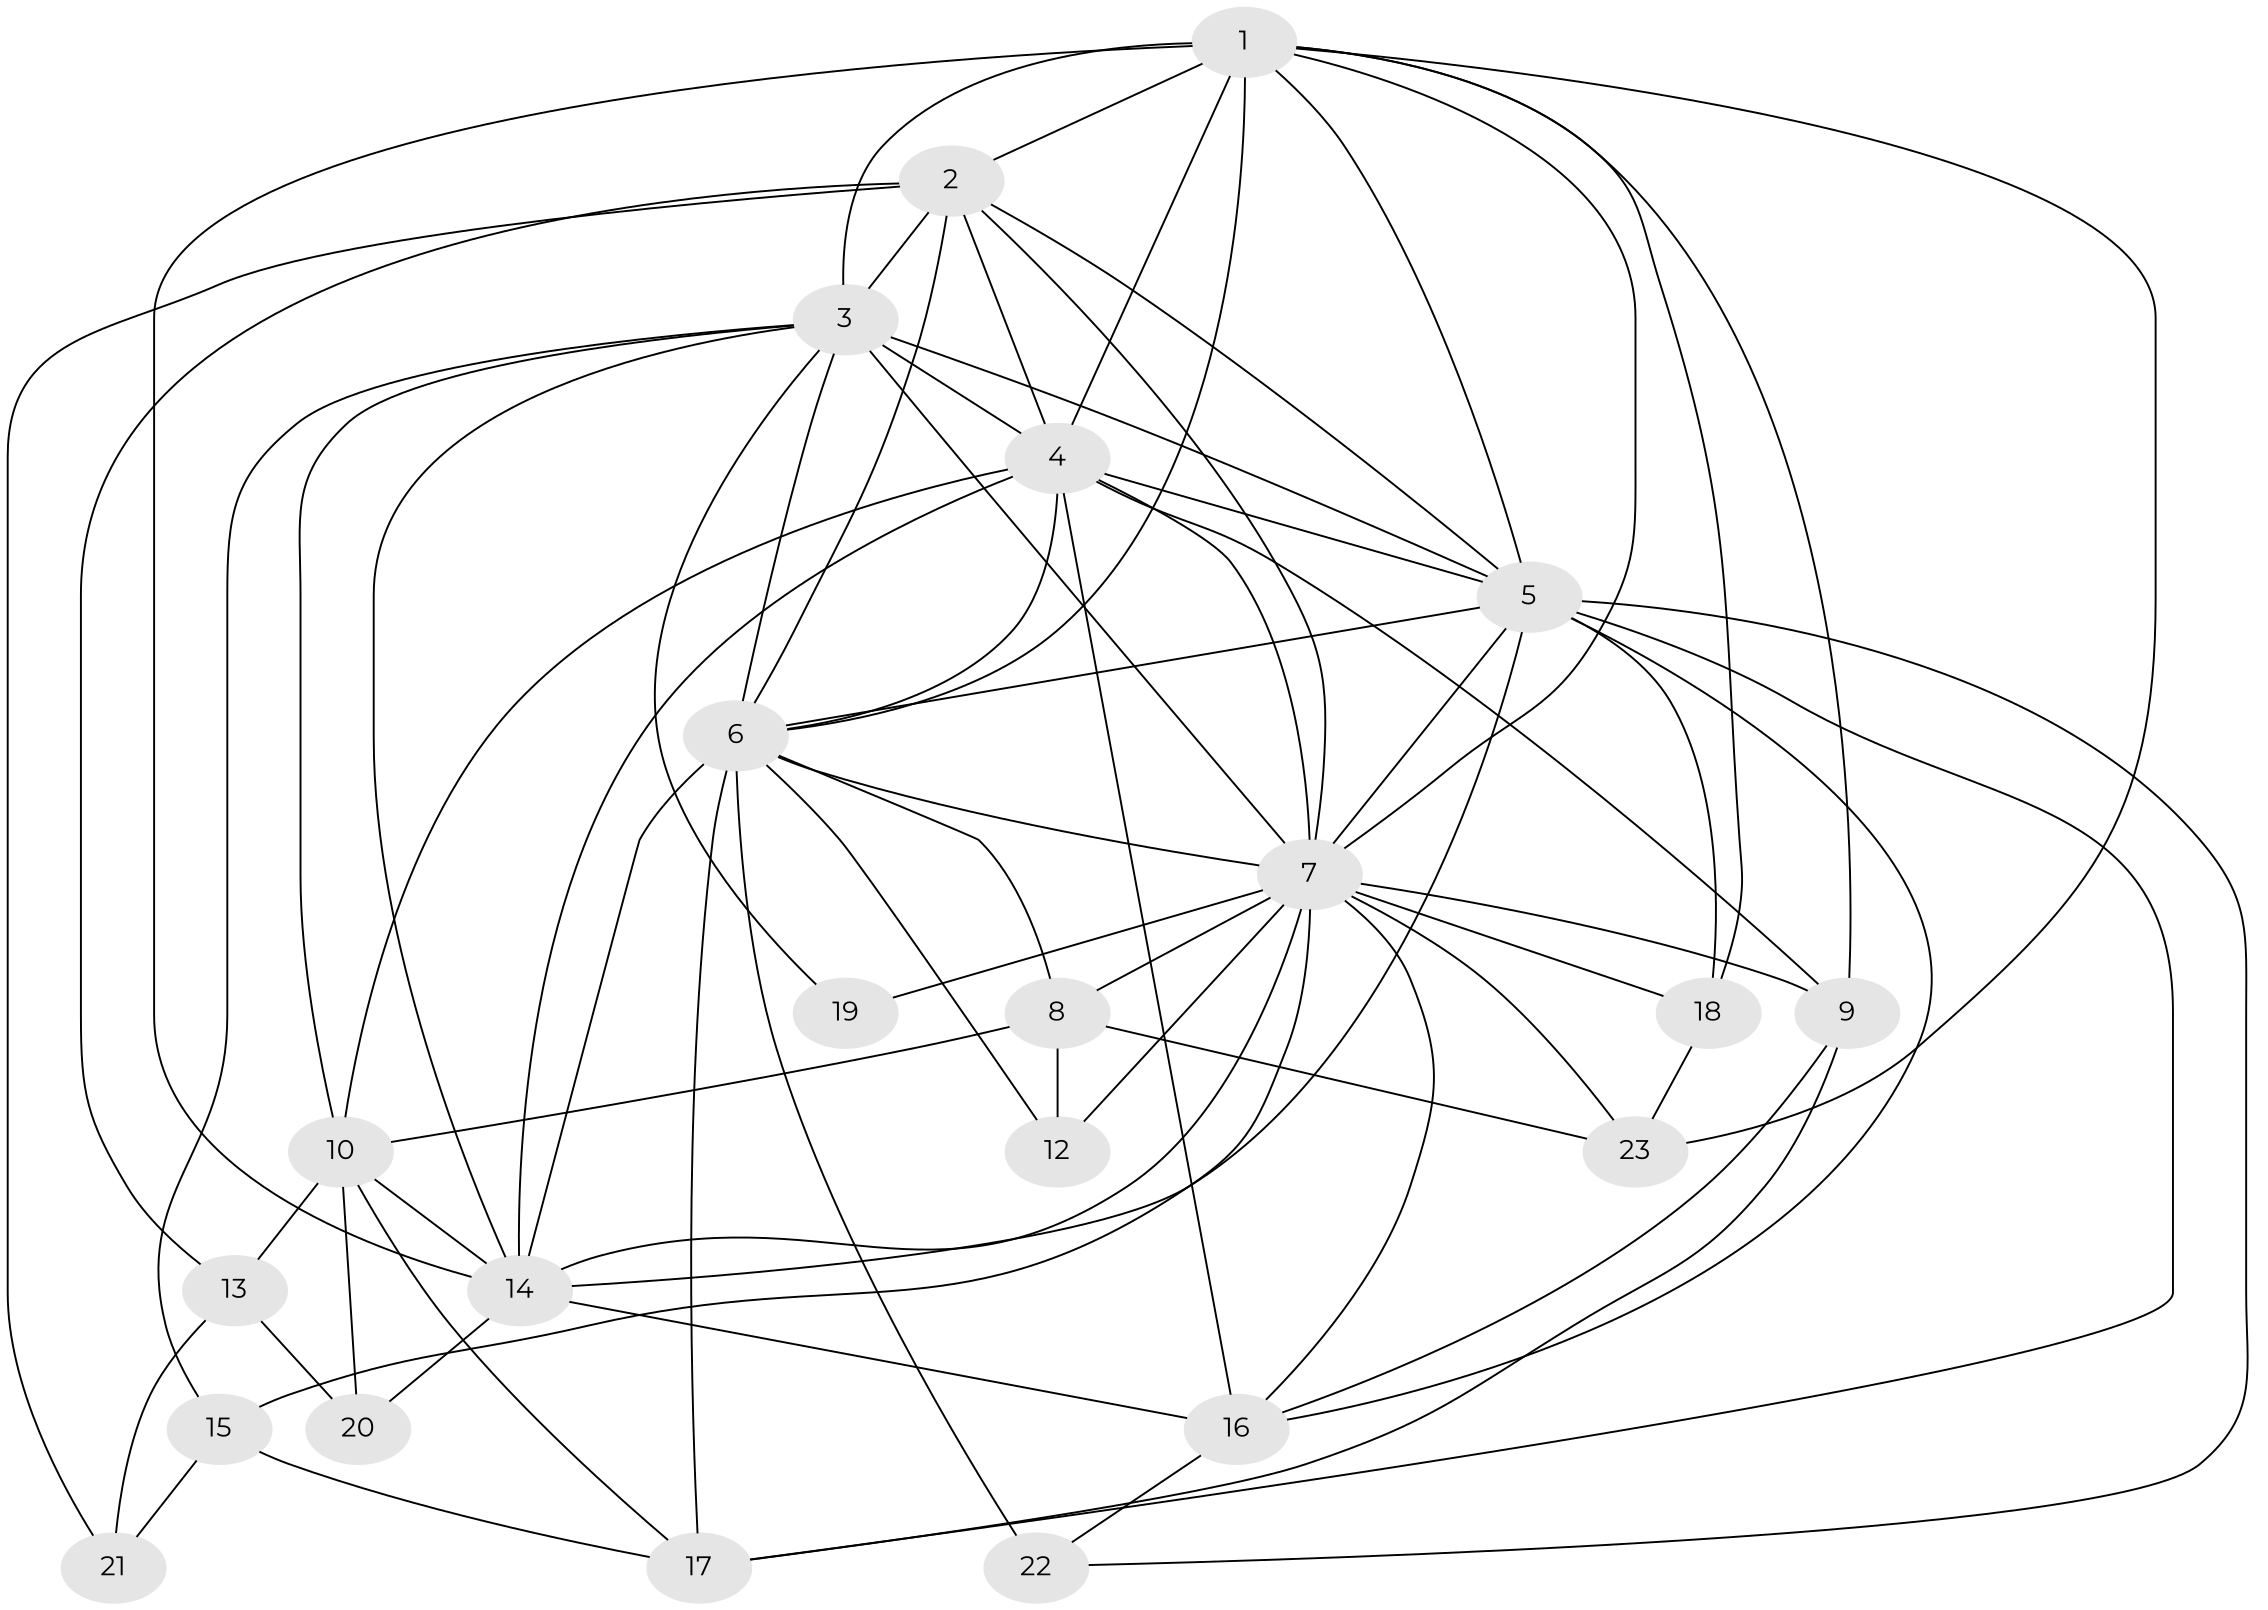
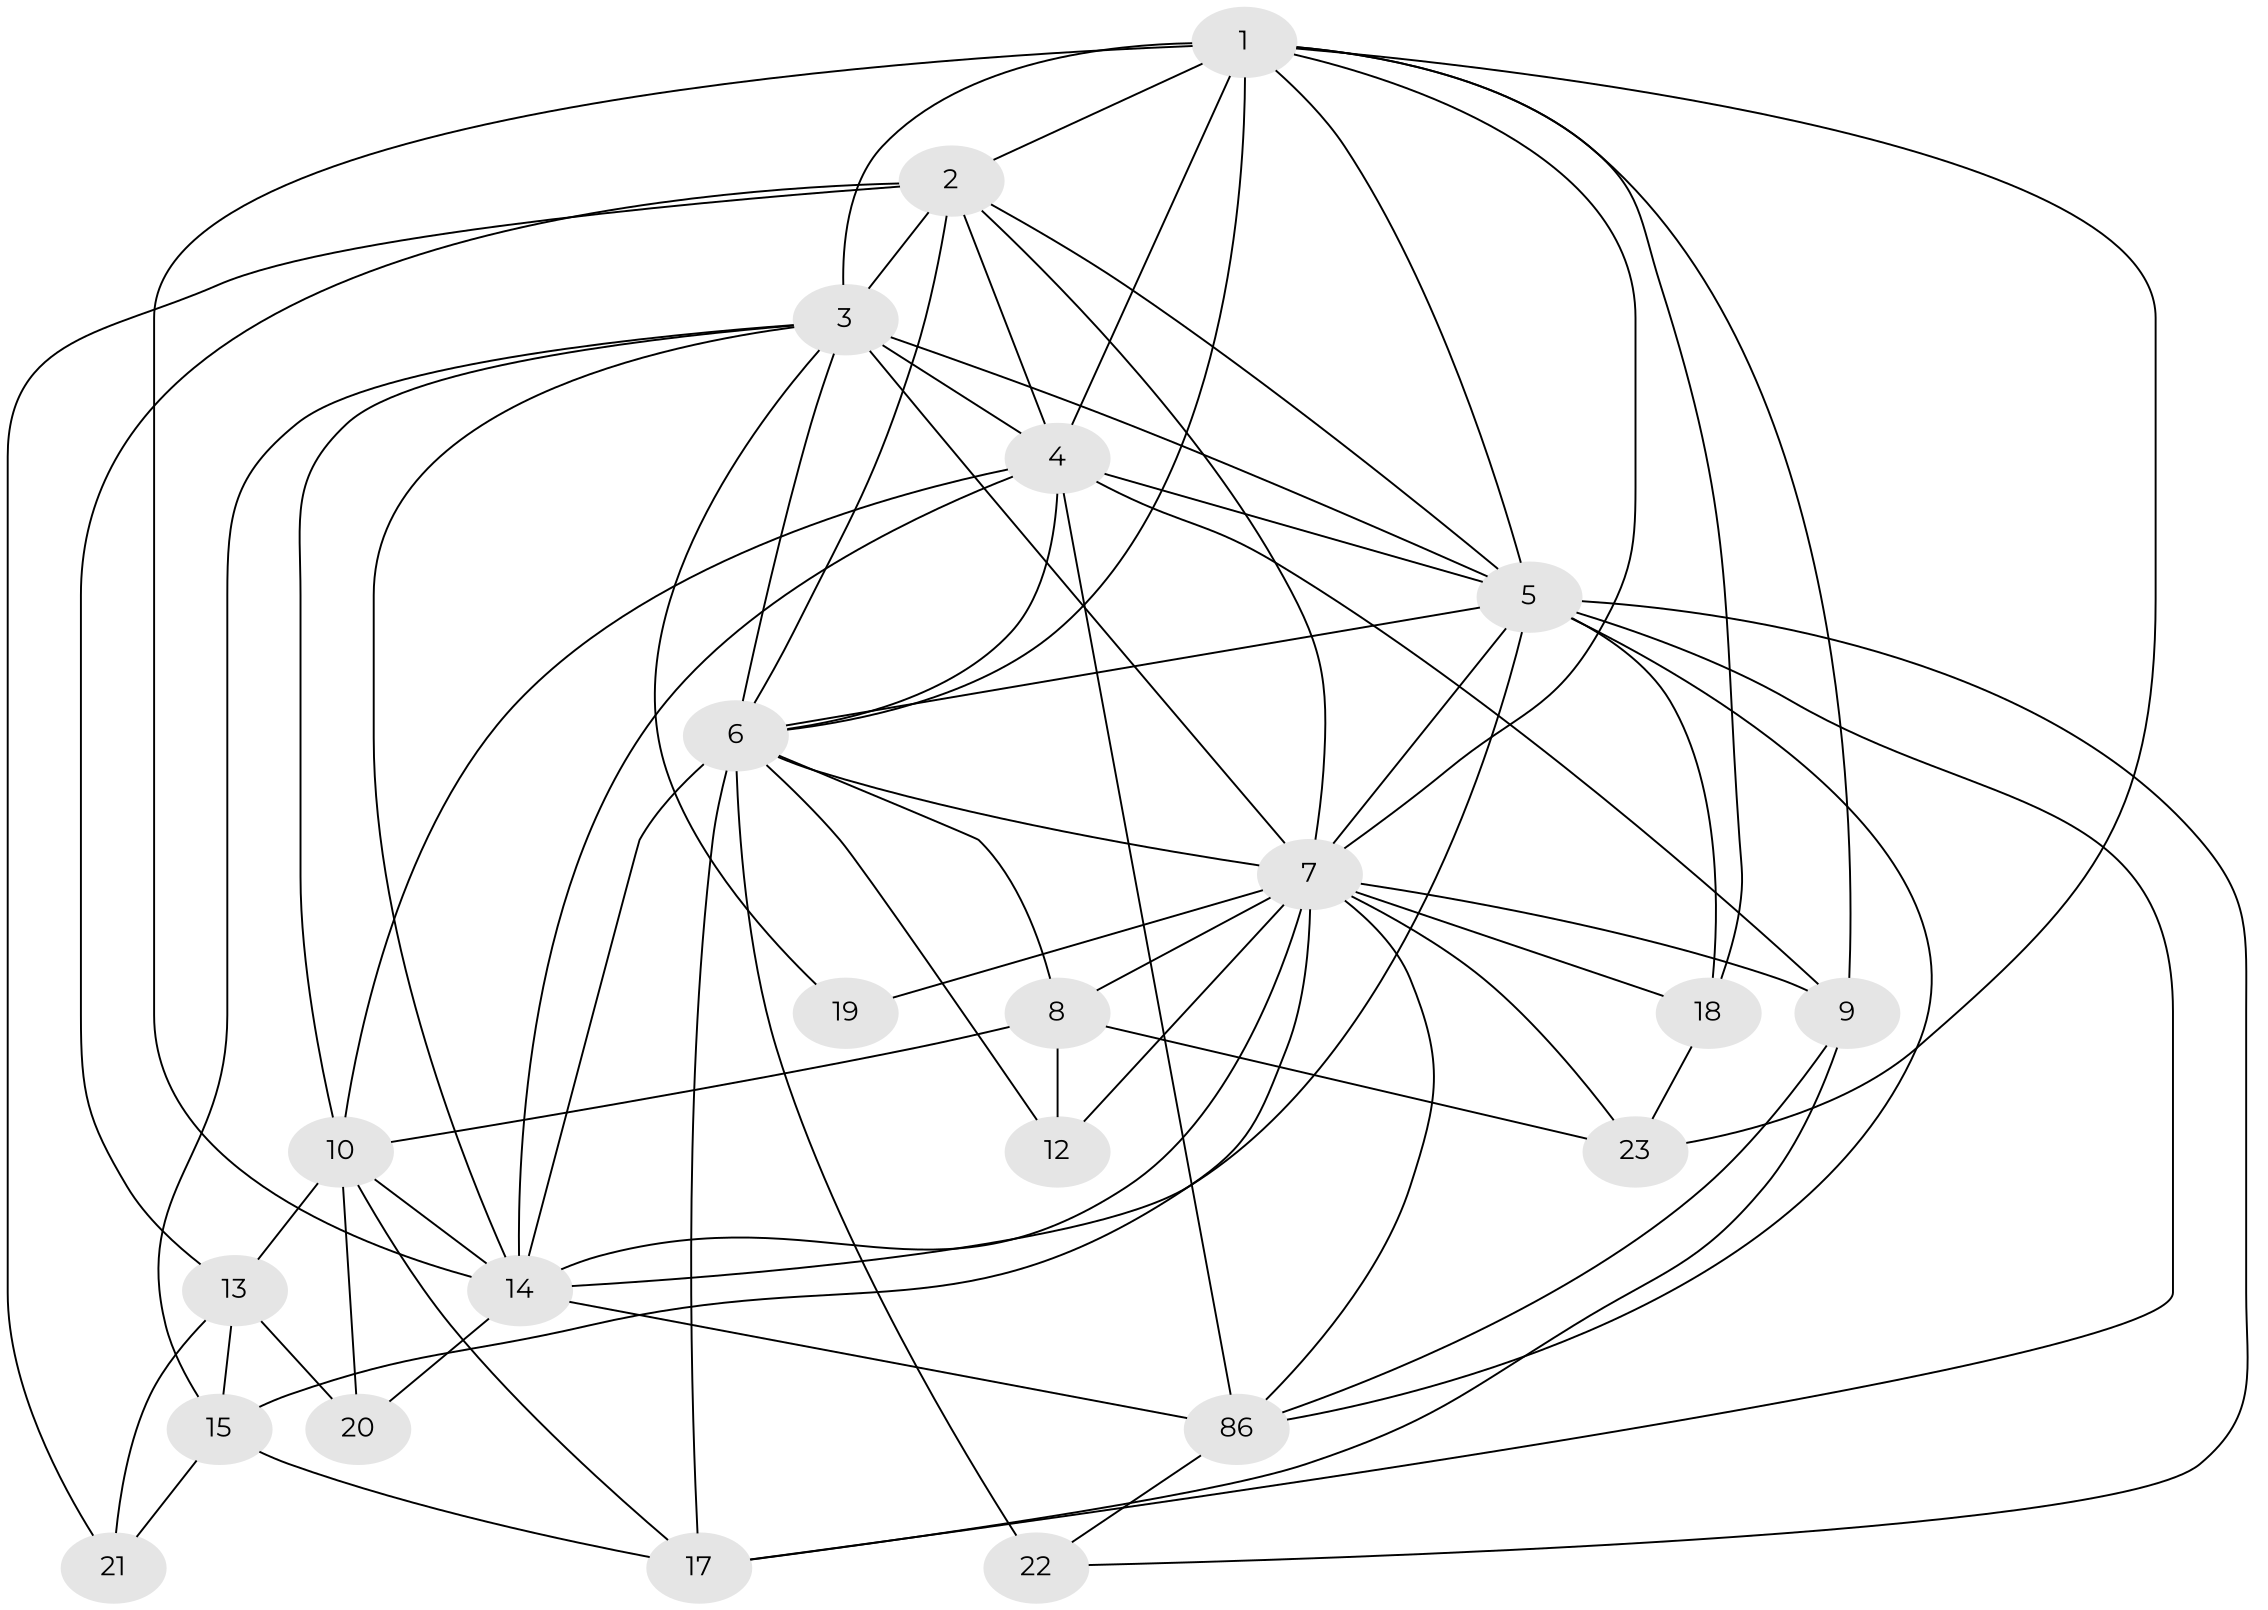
edge "4" -- "7": removed
edge "13" -- "15": added
node "16": label "16" -> "86"
